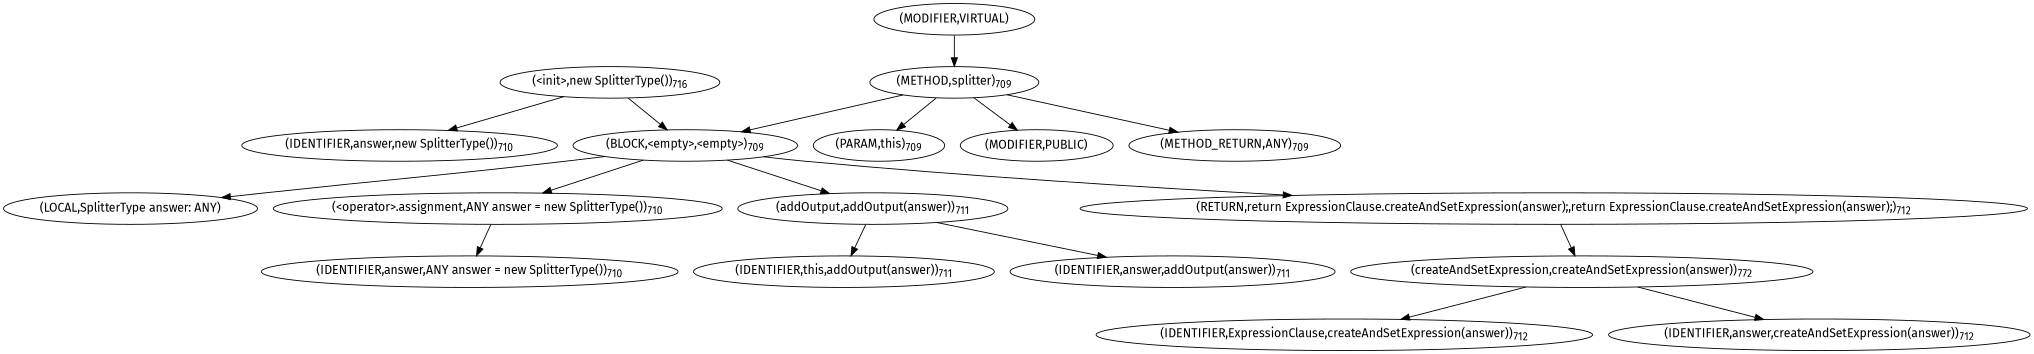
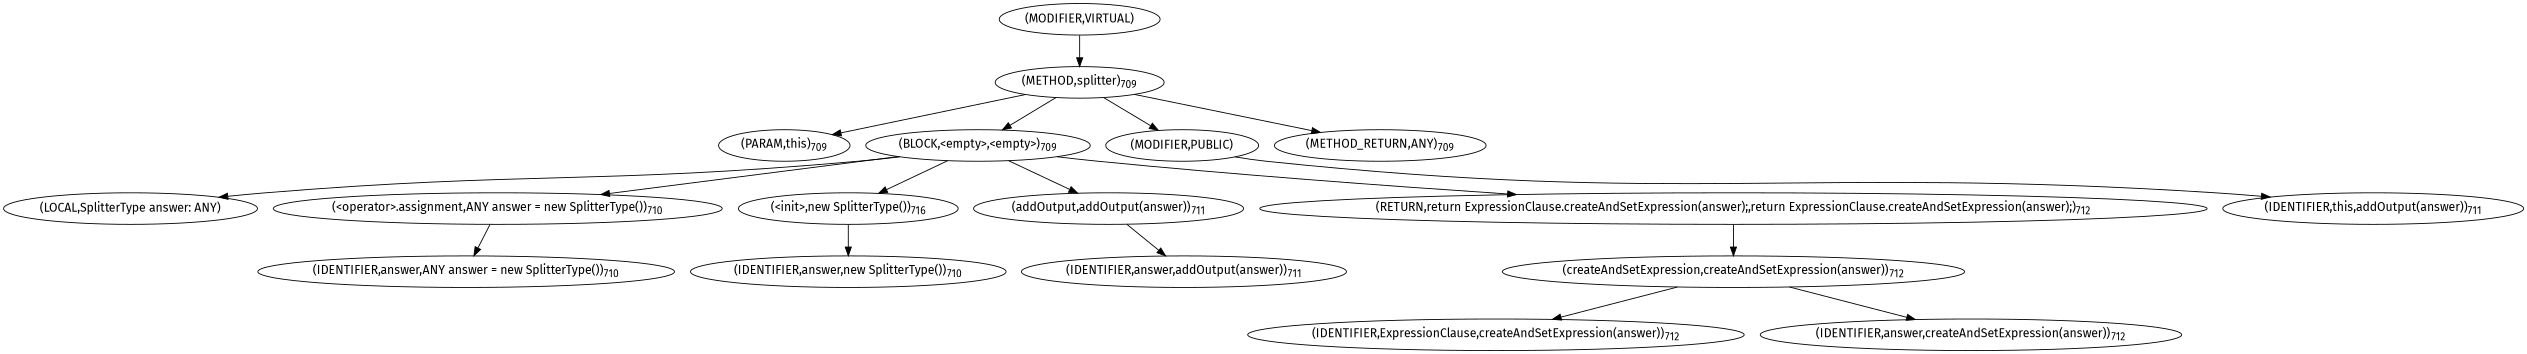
edge "(<init>,new SplitterType())" -> "(BLOCK,<empty>,<empty>)": reversed
edge "(addOutput,addOutput(answer))" -> "(IDENTIFIER,this,addOutput(answer))": now "(MODIFIER,PUBLIC)" -> "(IDENTIFIER,this,addOutput(answer))"
node "(createAndSetExpression,createAndSetExpression(answer))": text "772" -> "712"
